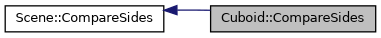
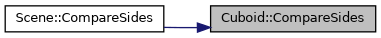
edge "Cuboid::CompareSides" -> "Scene::CompareSides": reversed
